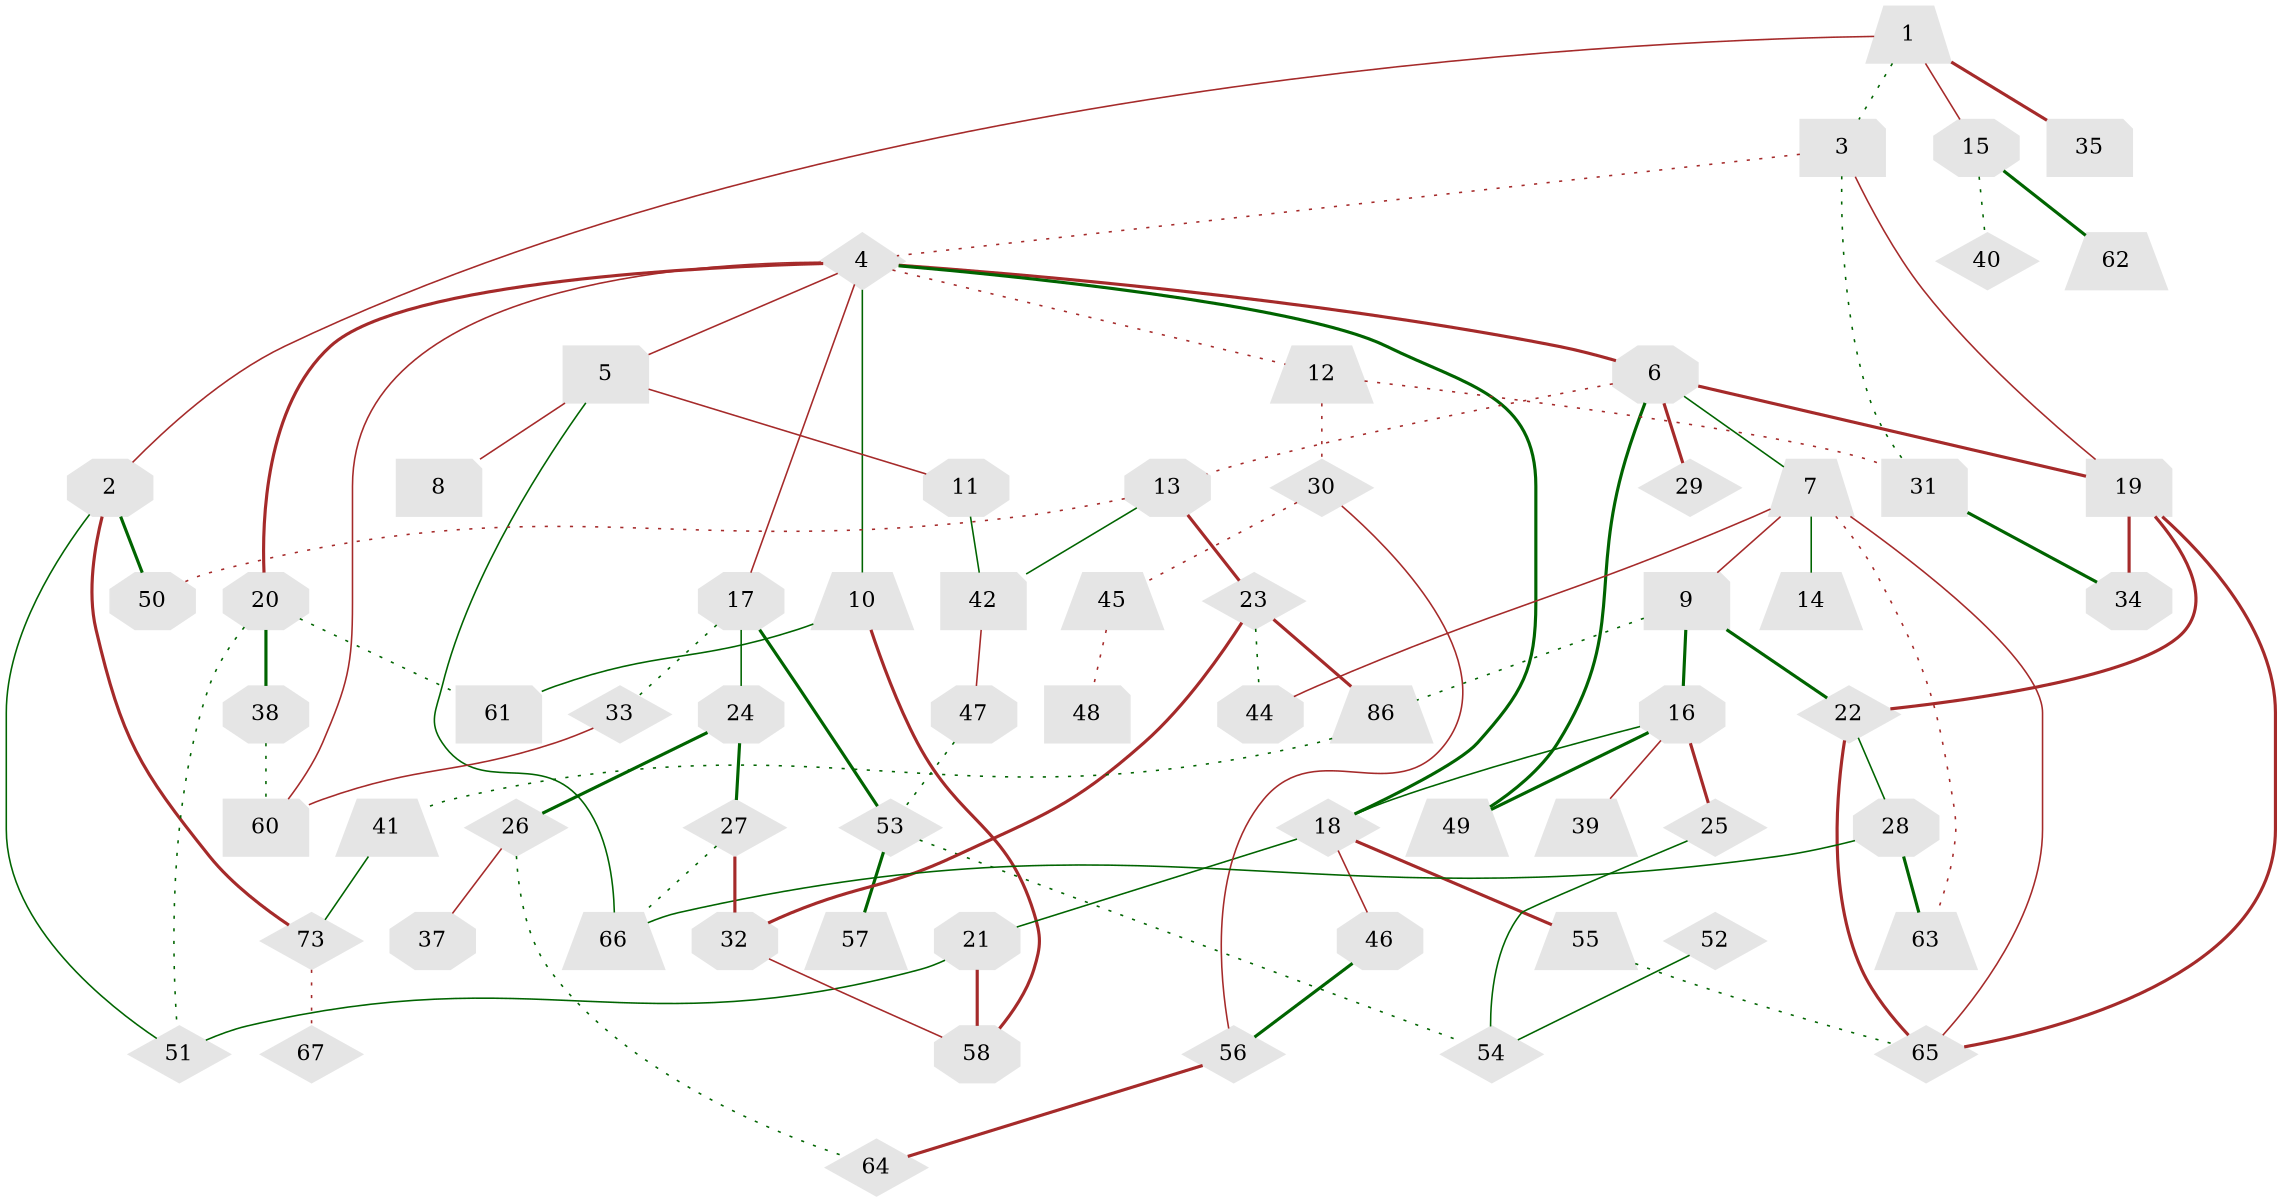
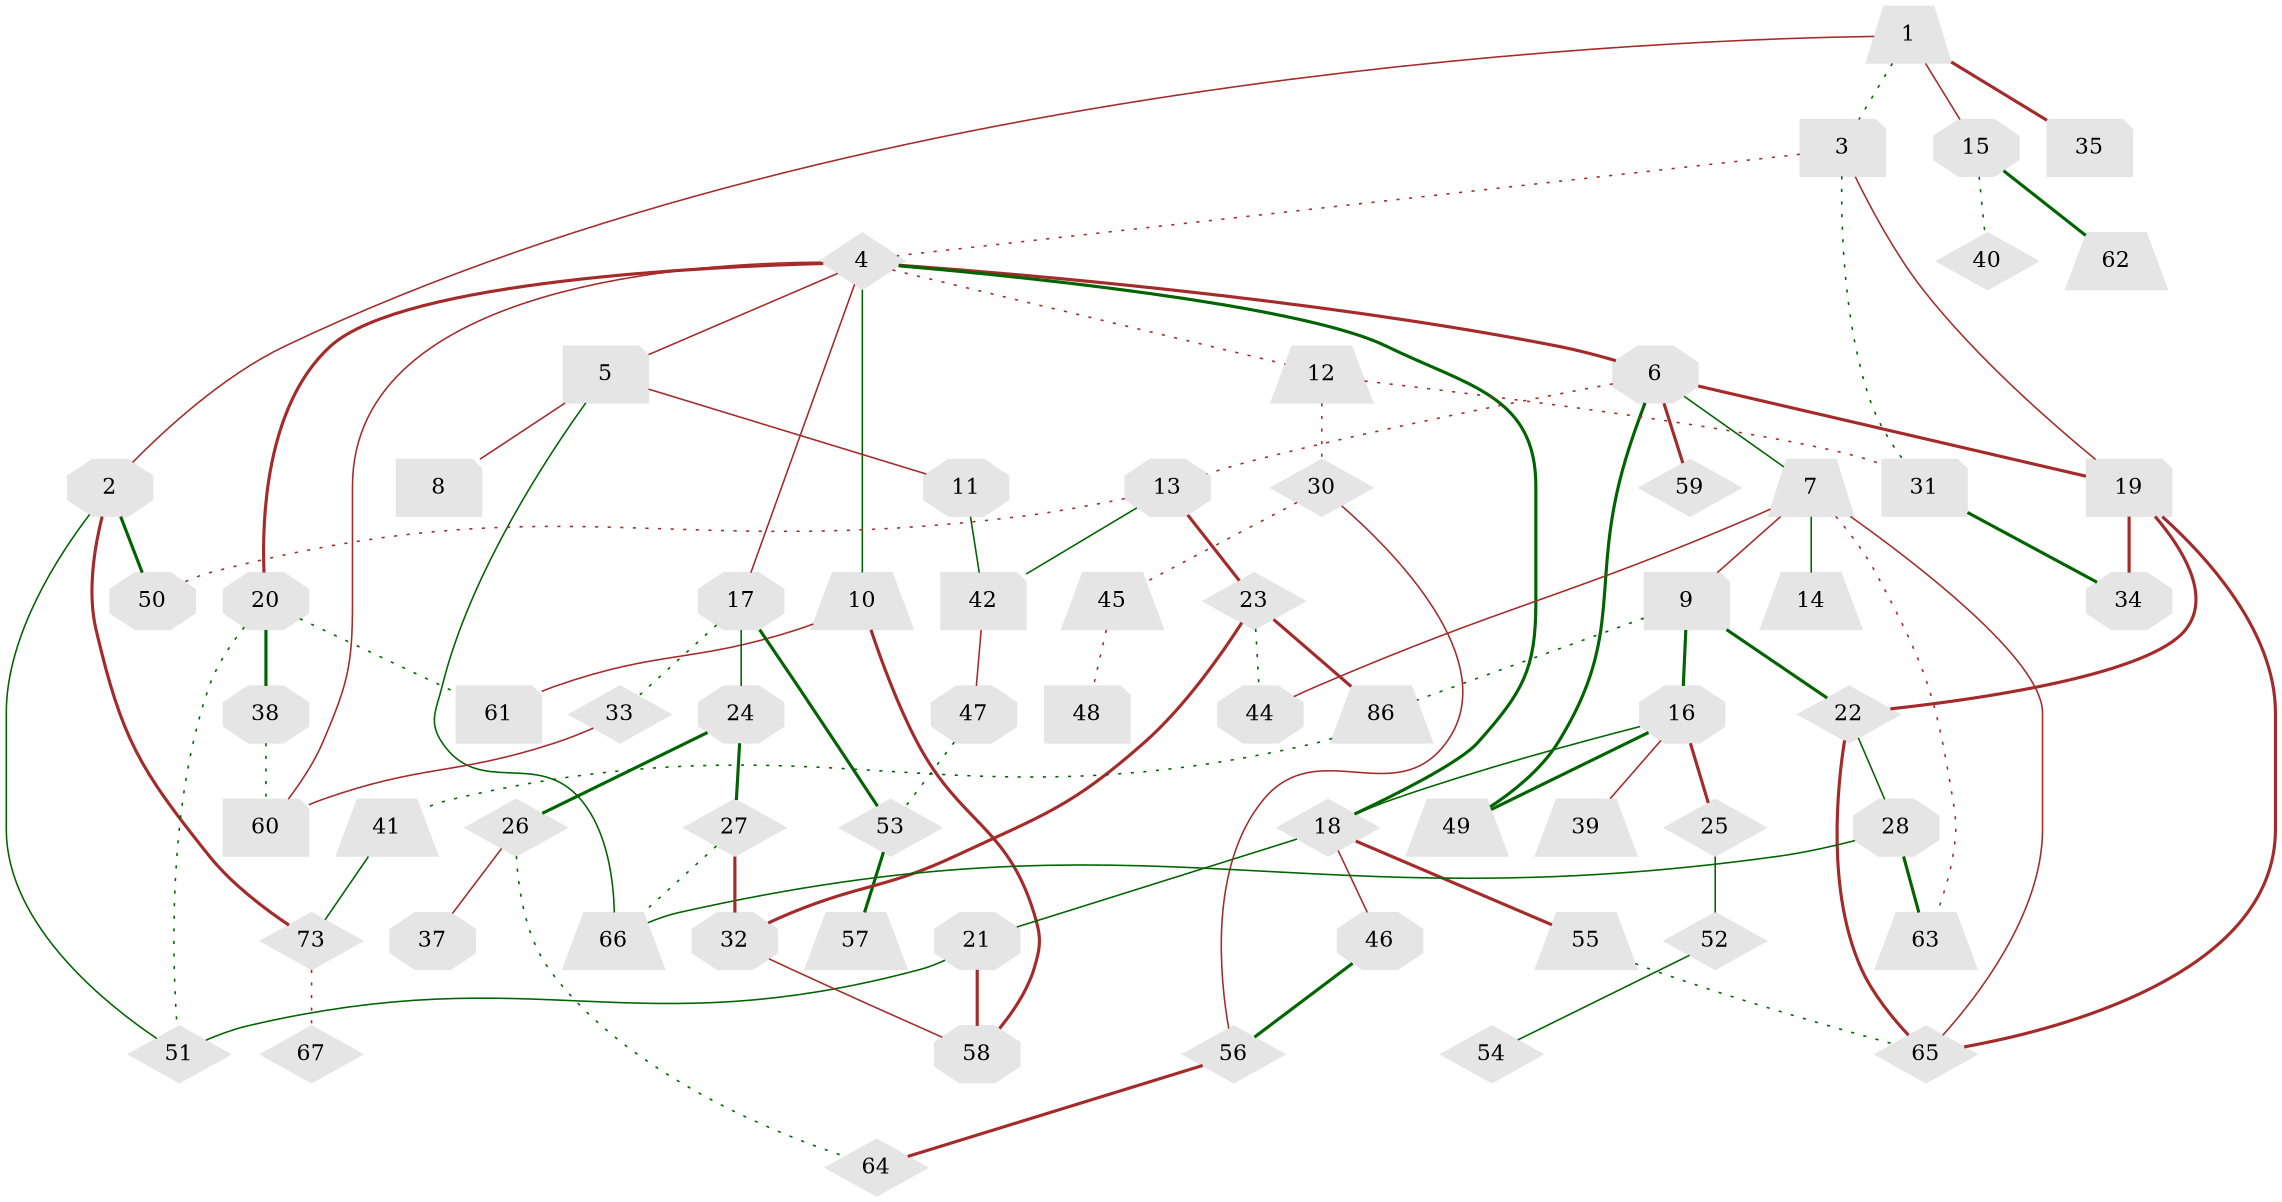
node "29": label "29" -> "59"
edge "10" -- "61": color darkgreen -> brown
edge "25" -- "54": now "25" -- "52"
edge "53" -- "54": removed
